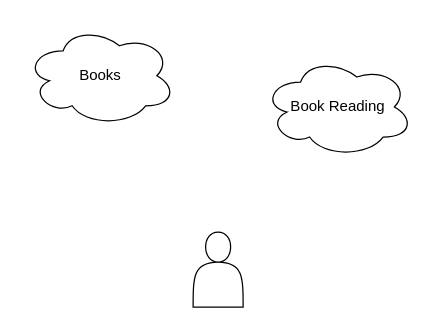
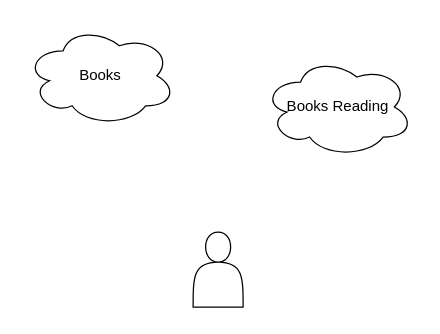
node "Book Reading": label "Book Reading" -> "Books Reading"
